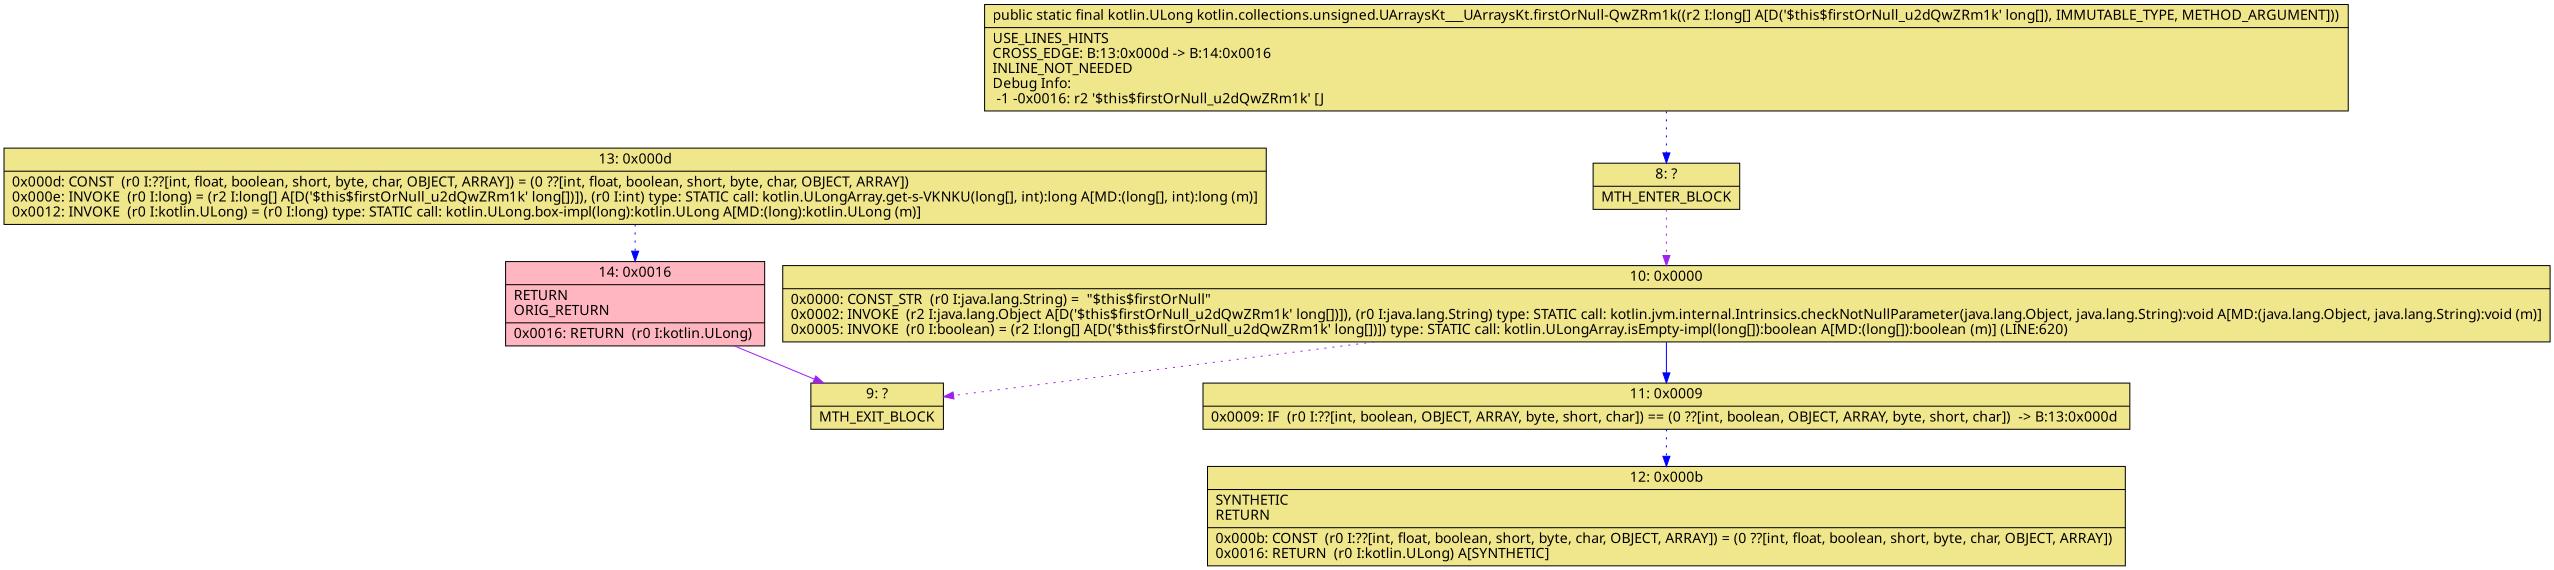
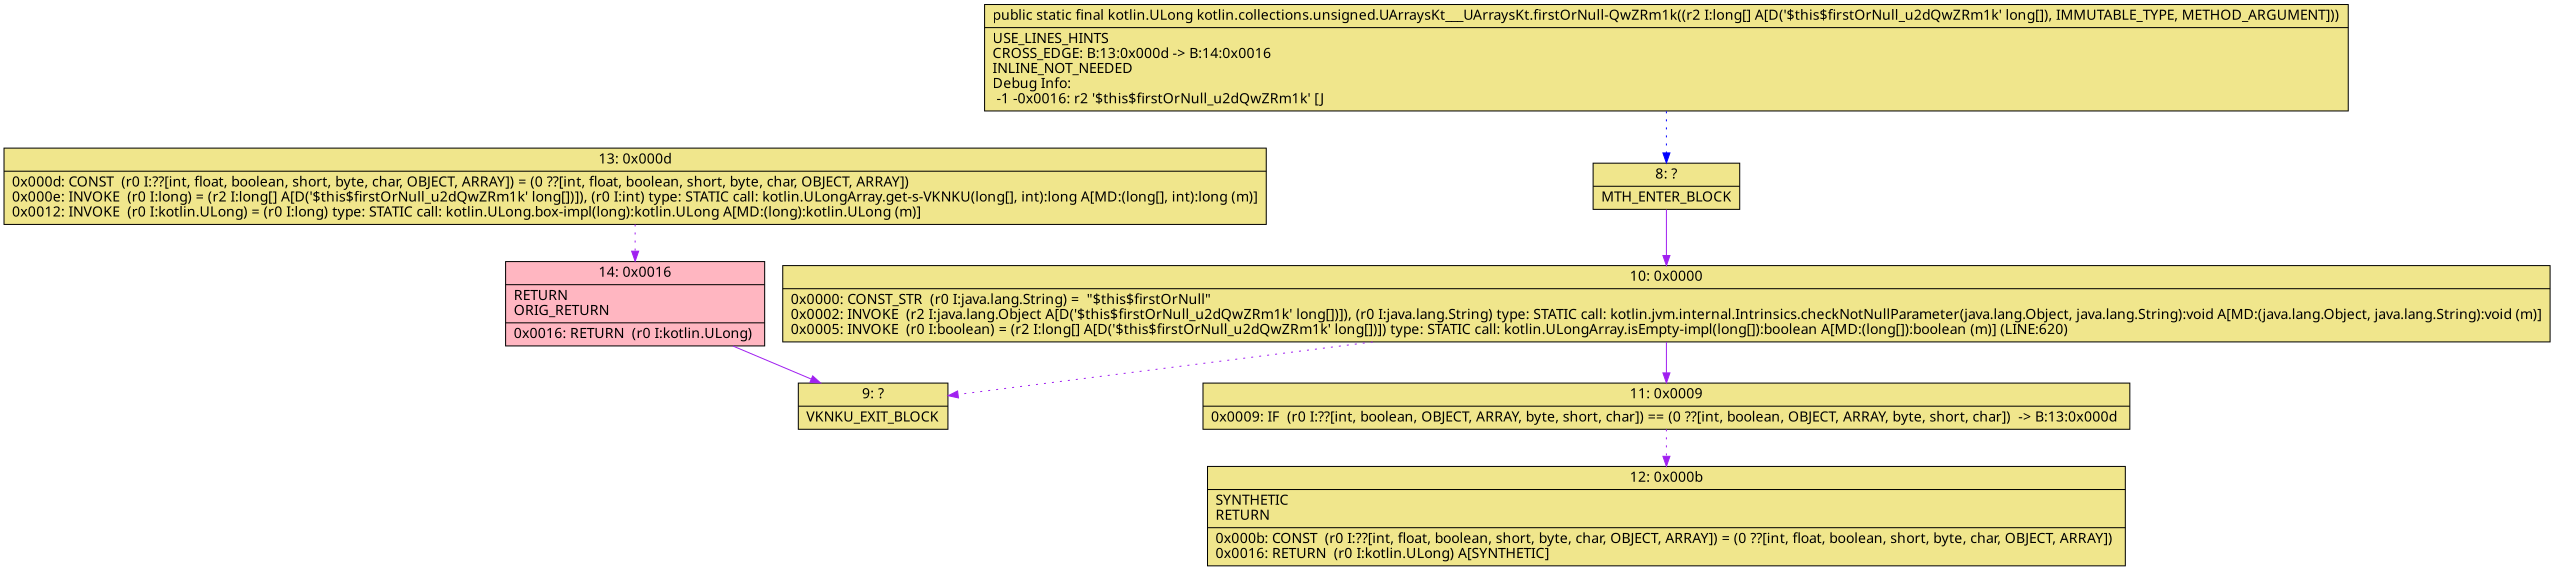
edge "8: ?" -> "10: 0x0000": style dotted -> solid
edge "13: 0x000d" -> "14: 0x0016": color blue -> purple
edge "10: 0x0000" -> "11: 0x0009": color blue -> purple
node "9: ?": text "MTH_EXIT_BLOCK" -> "VKNKU_EXIT_BLOCK"
edge "11: 0x0009" -> "12: 0x000b": color blue -> purple
